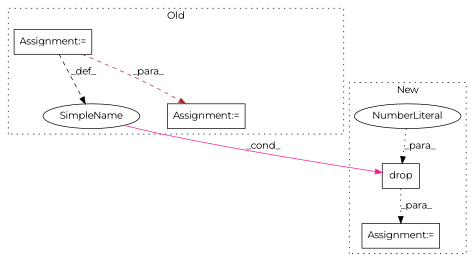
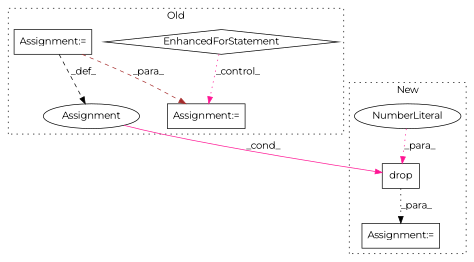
node "EnhancedForStatement": added
node "SimpleName": label "SimpleName" -> "Assignment"
edge "NumberLiteral" -> "drop": color black -> deeppink
